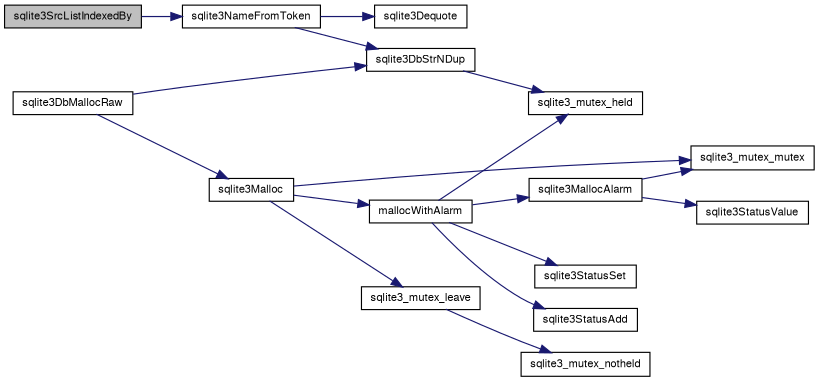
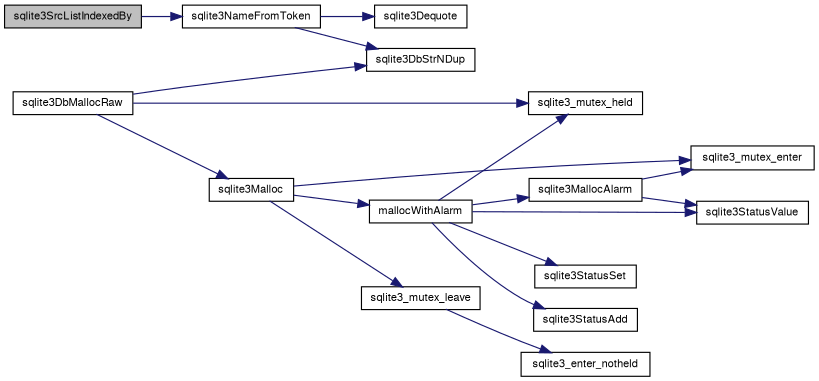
edge "sqlite3DbStrNDup" -> "sqlite3_mutex_held": now "sqlite3DbMallocRaw" -> "sqlite3_mutex_held"
node "sqlite3_mutex_mutex": label "sqlite3_mutex_mutex" -> "sqlite3_mutex_enter"
edge "mallocWithAlarm" -> "sqlite3StatusValue": added
node "sqlite3_mutex_notheld": label "sqlite3_mutex_notheld" -> "sqlite3_enter_notheld"
